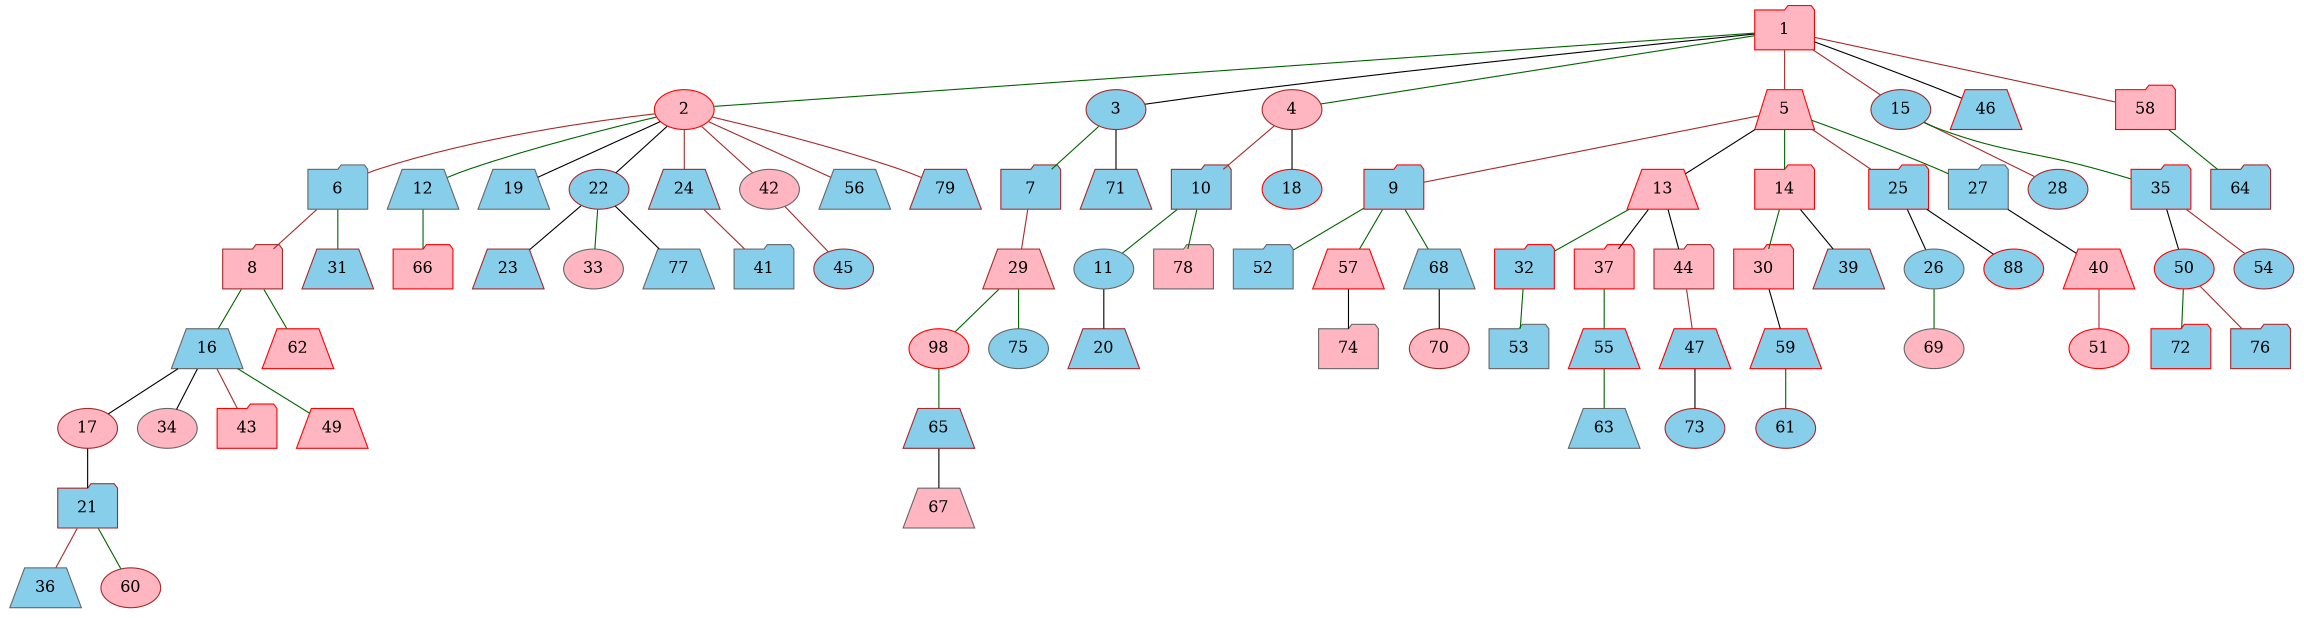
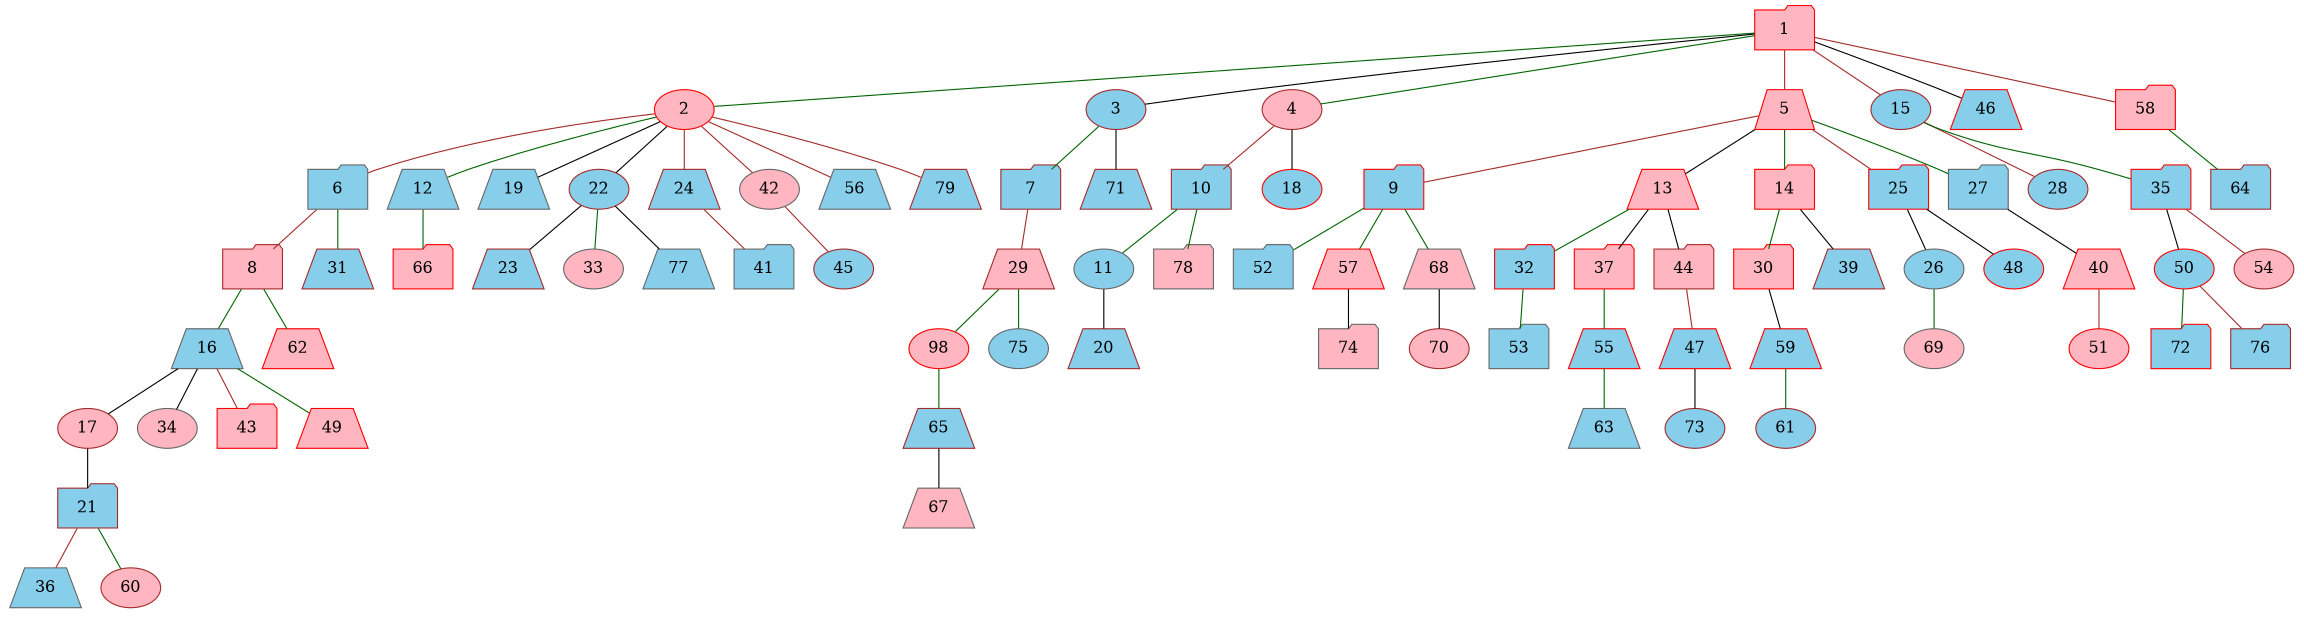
node "68": fillcolor skyblue -> lightpink
node "88": label "88" -> "48"
node "54": fillcolor skyblue -> lightpink
